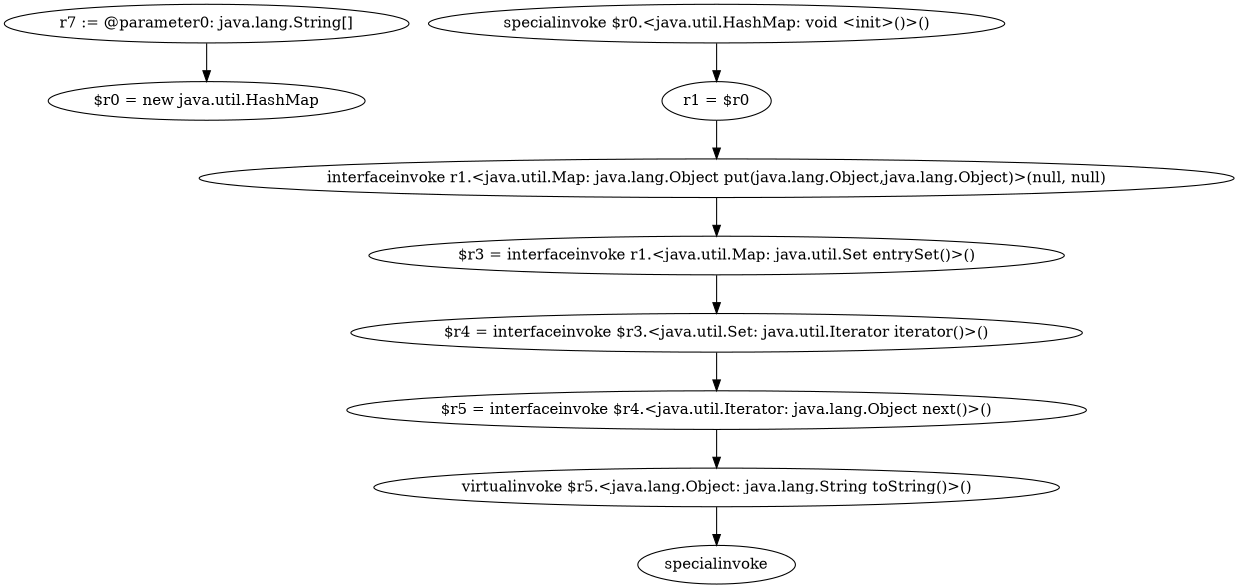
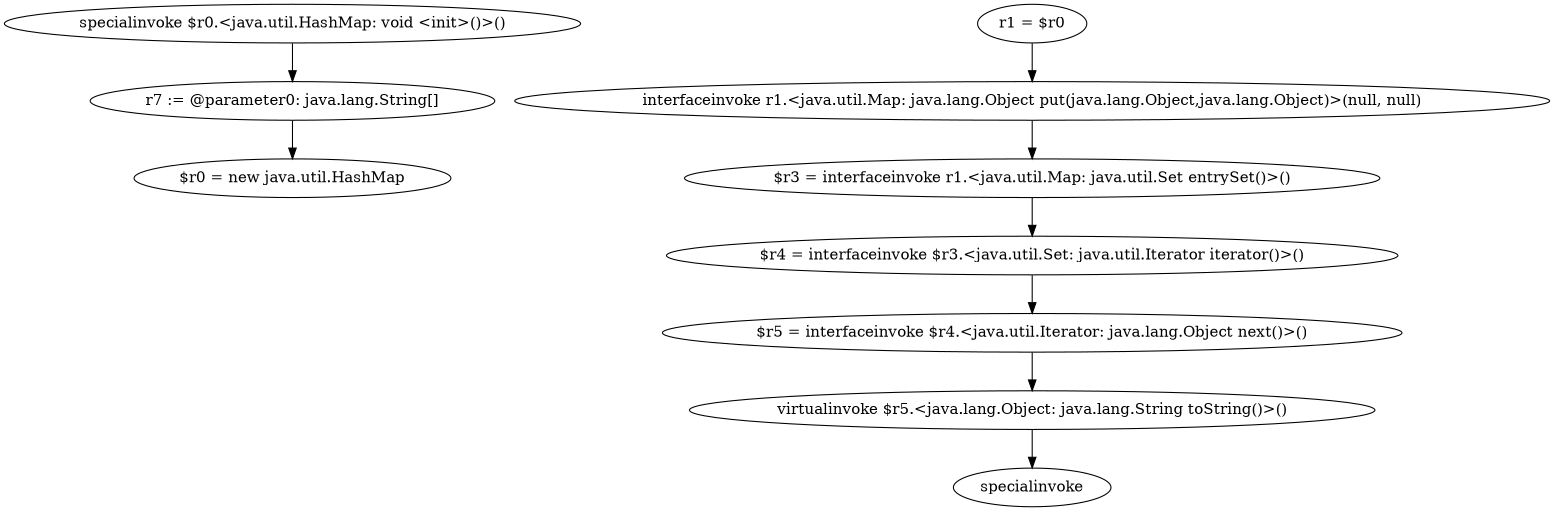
edge "specialinvoke $r0.<java.util.HashMap: void <init>()>()" -> "r1 = $r0": now "specialinvoke $r0.<java.util.HashMap: void <init>()>()" -> "r7 := @parameter0: java.lang.String[]"
